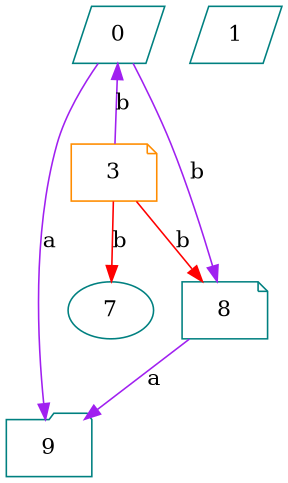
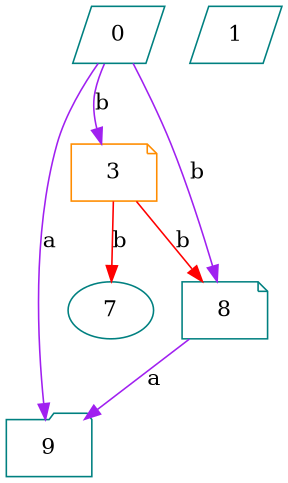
edge "3" -> "0": reversed
